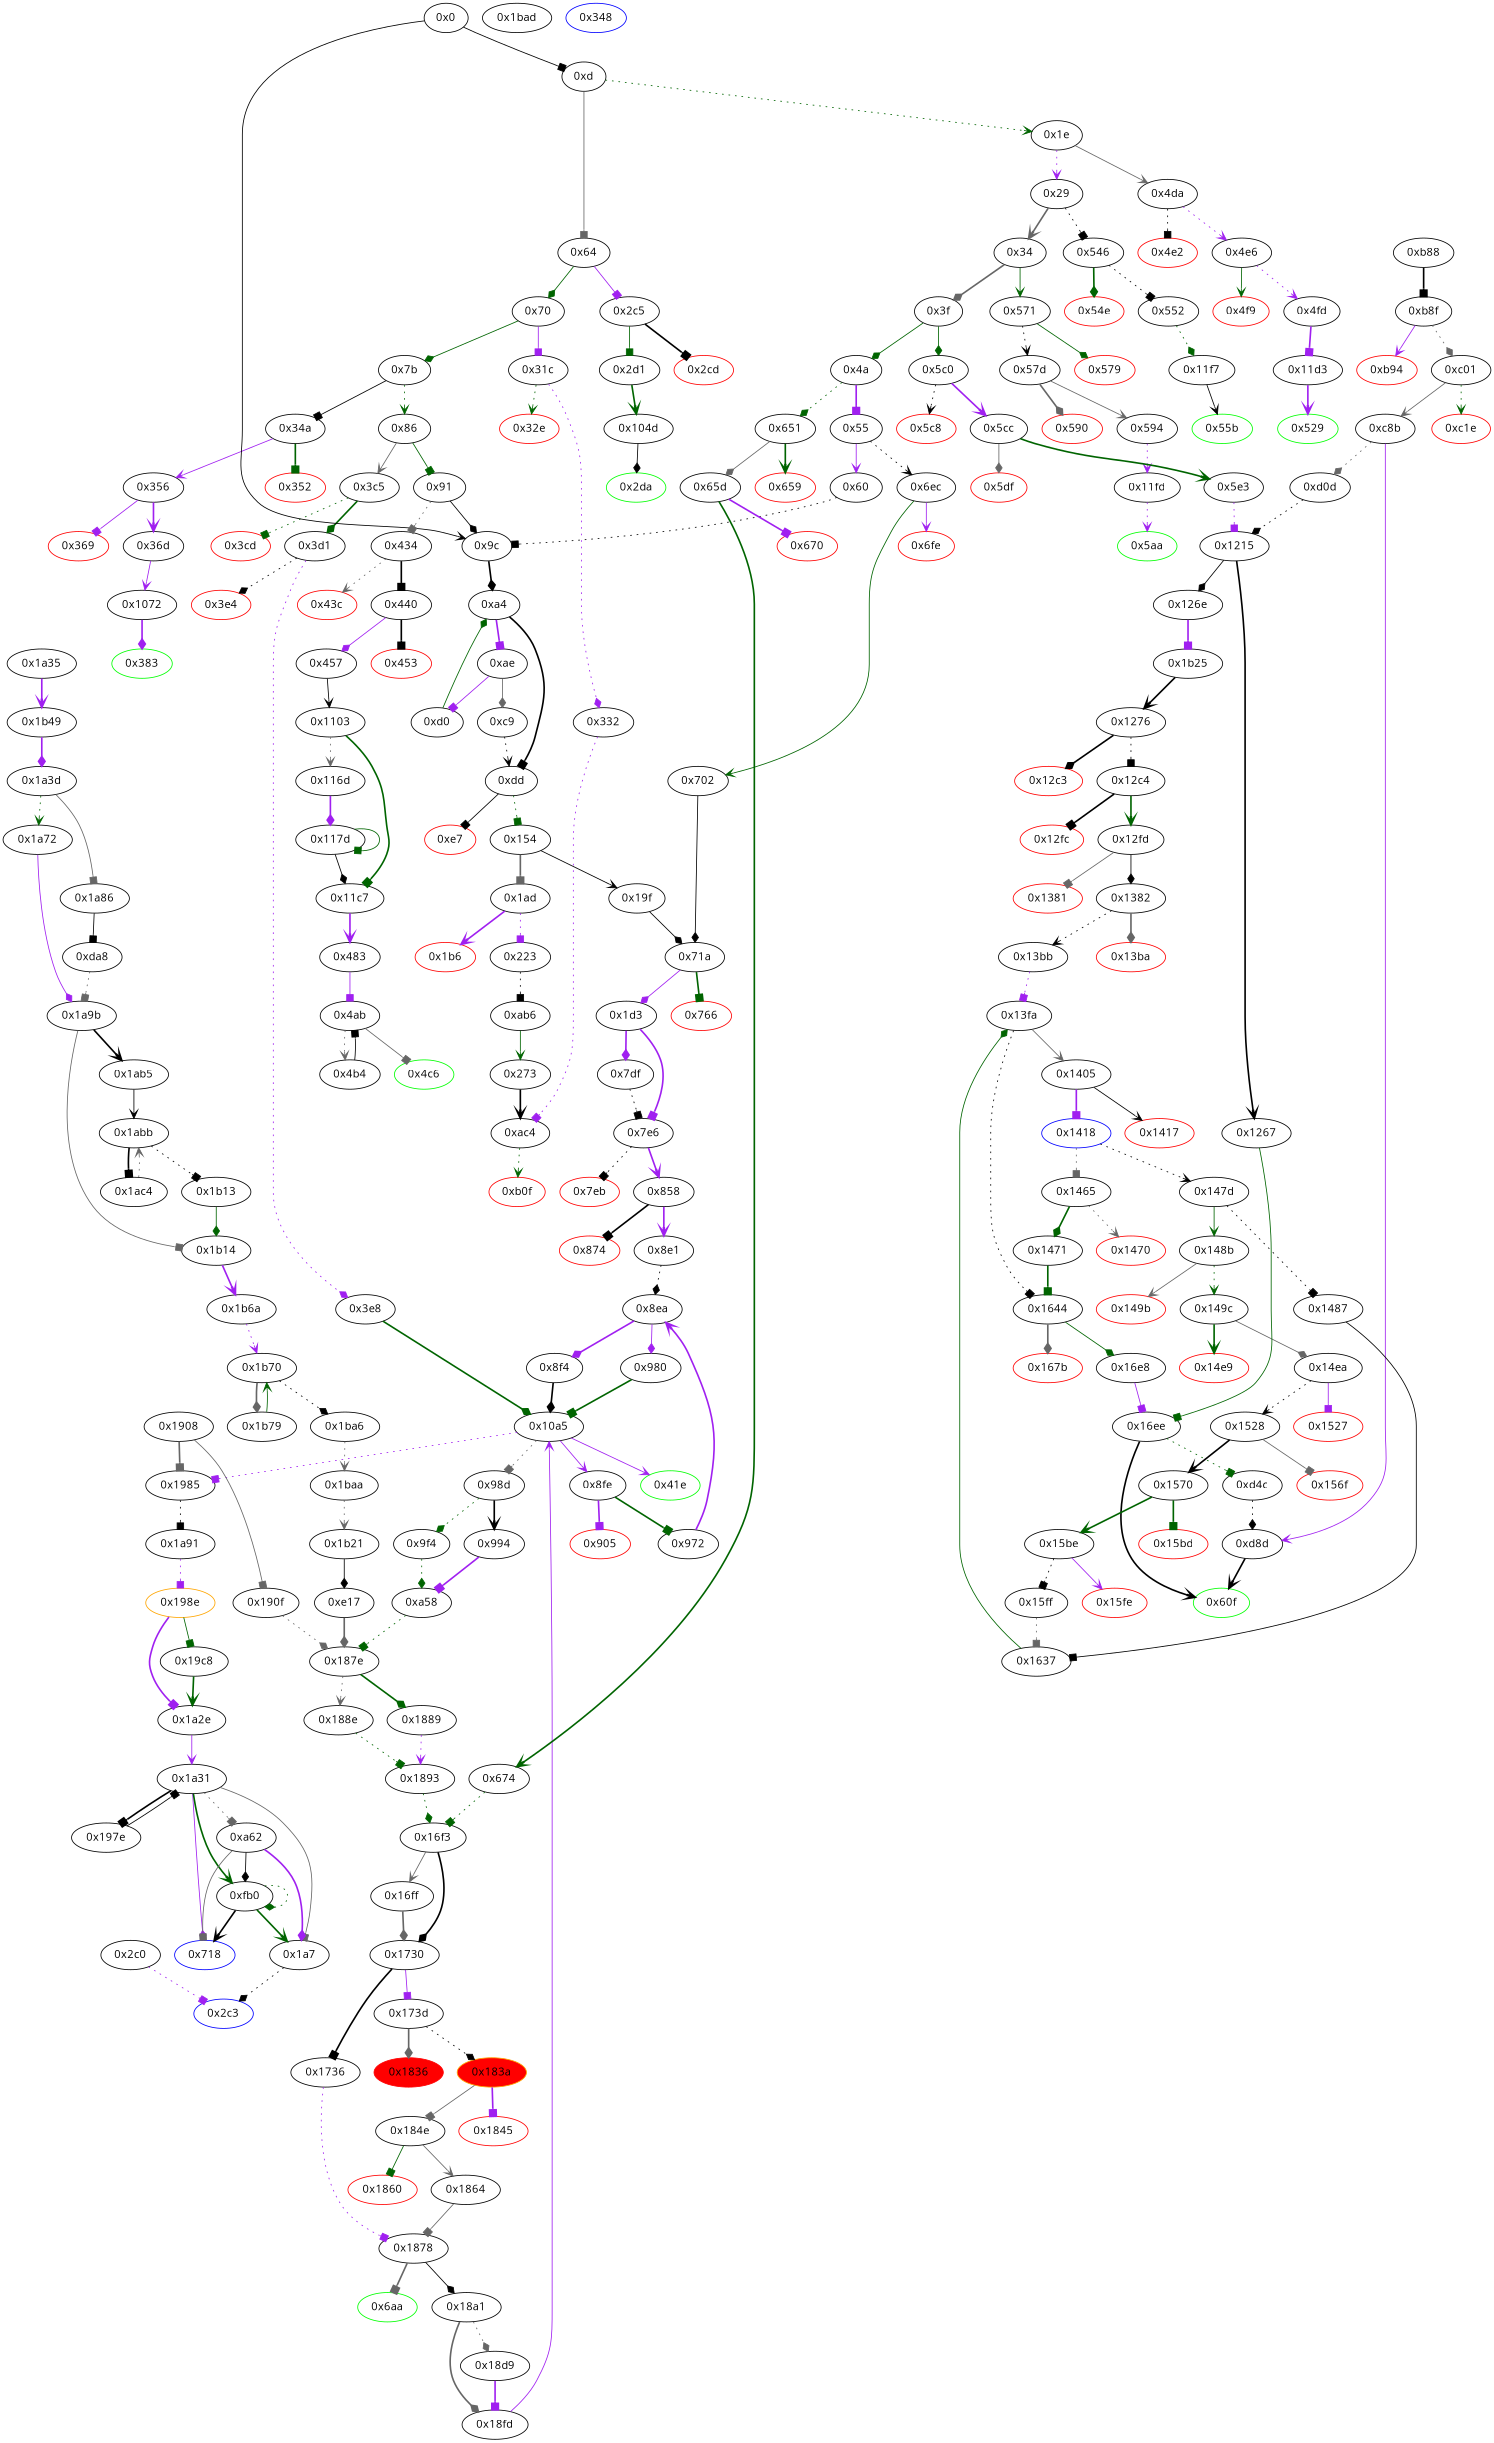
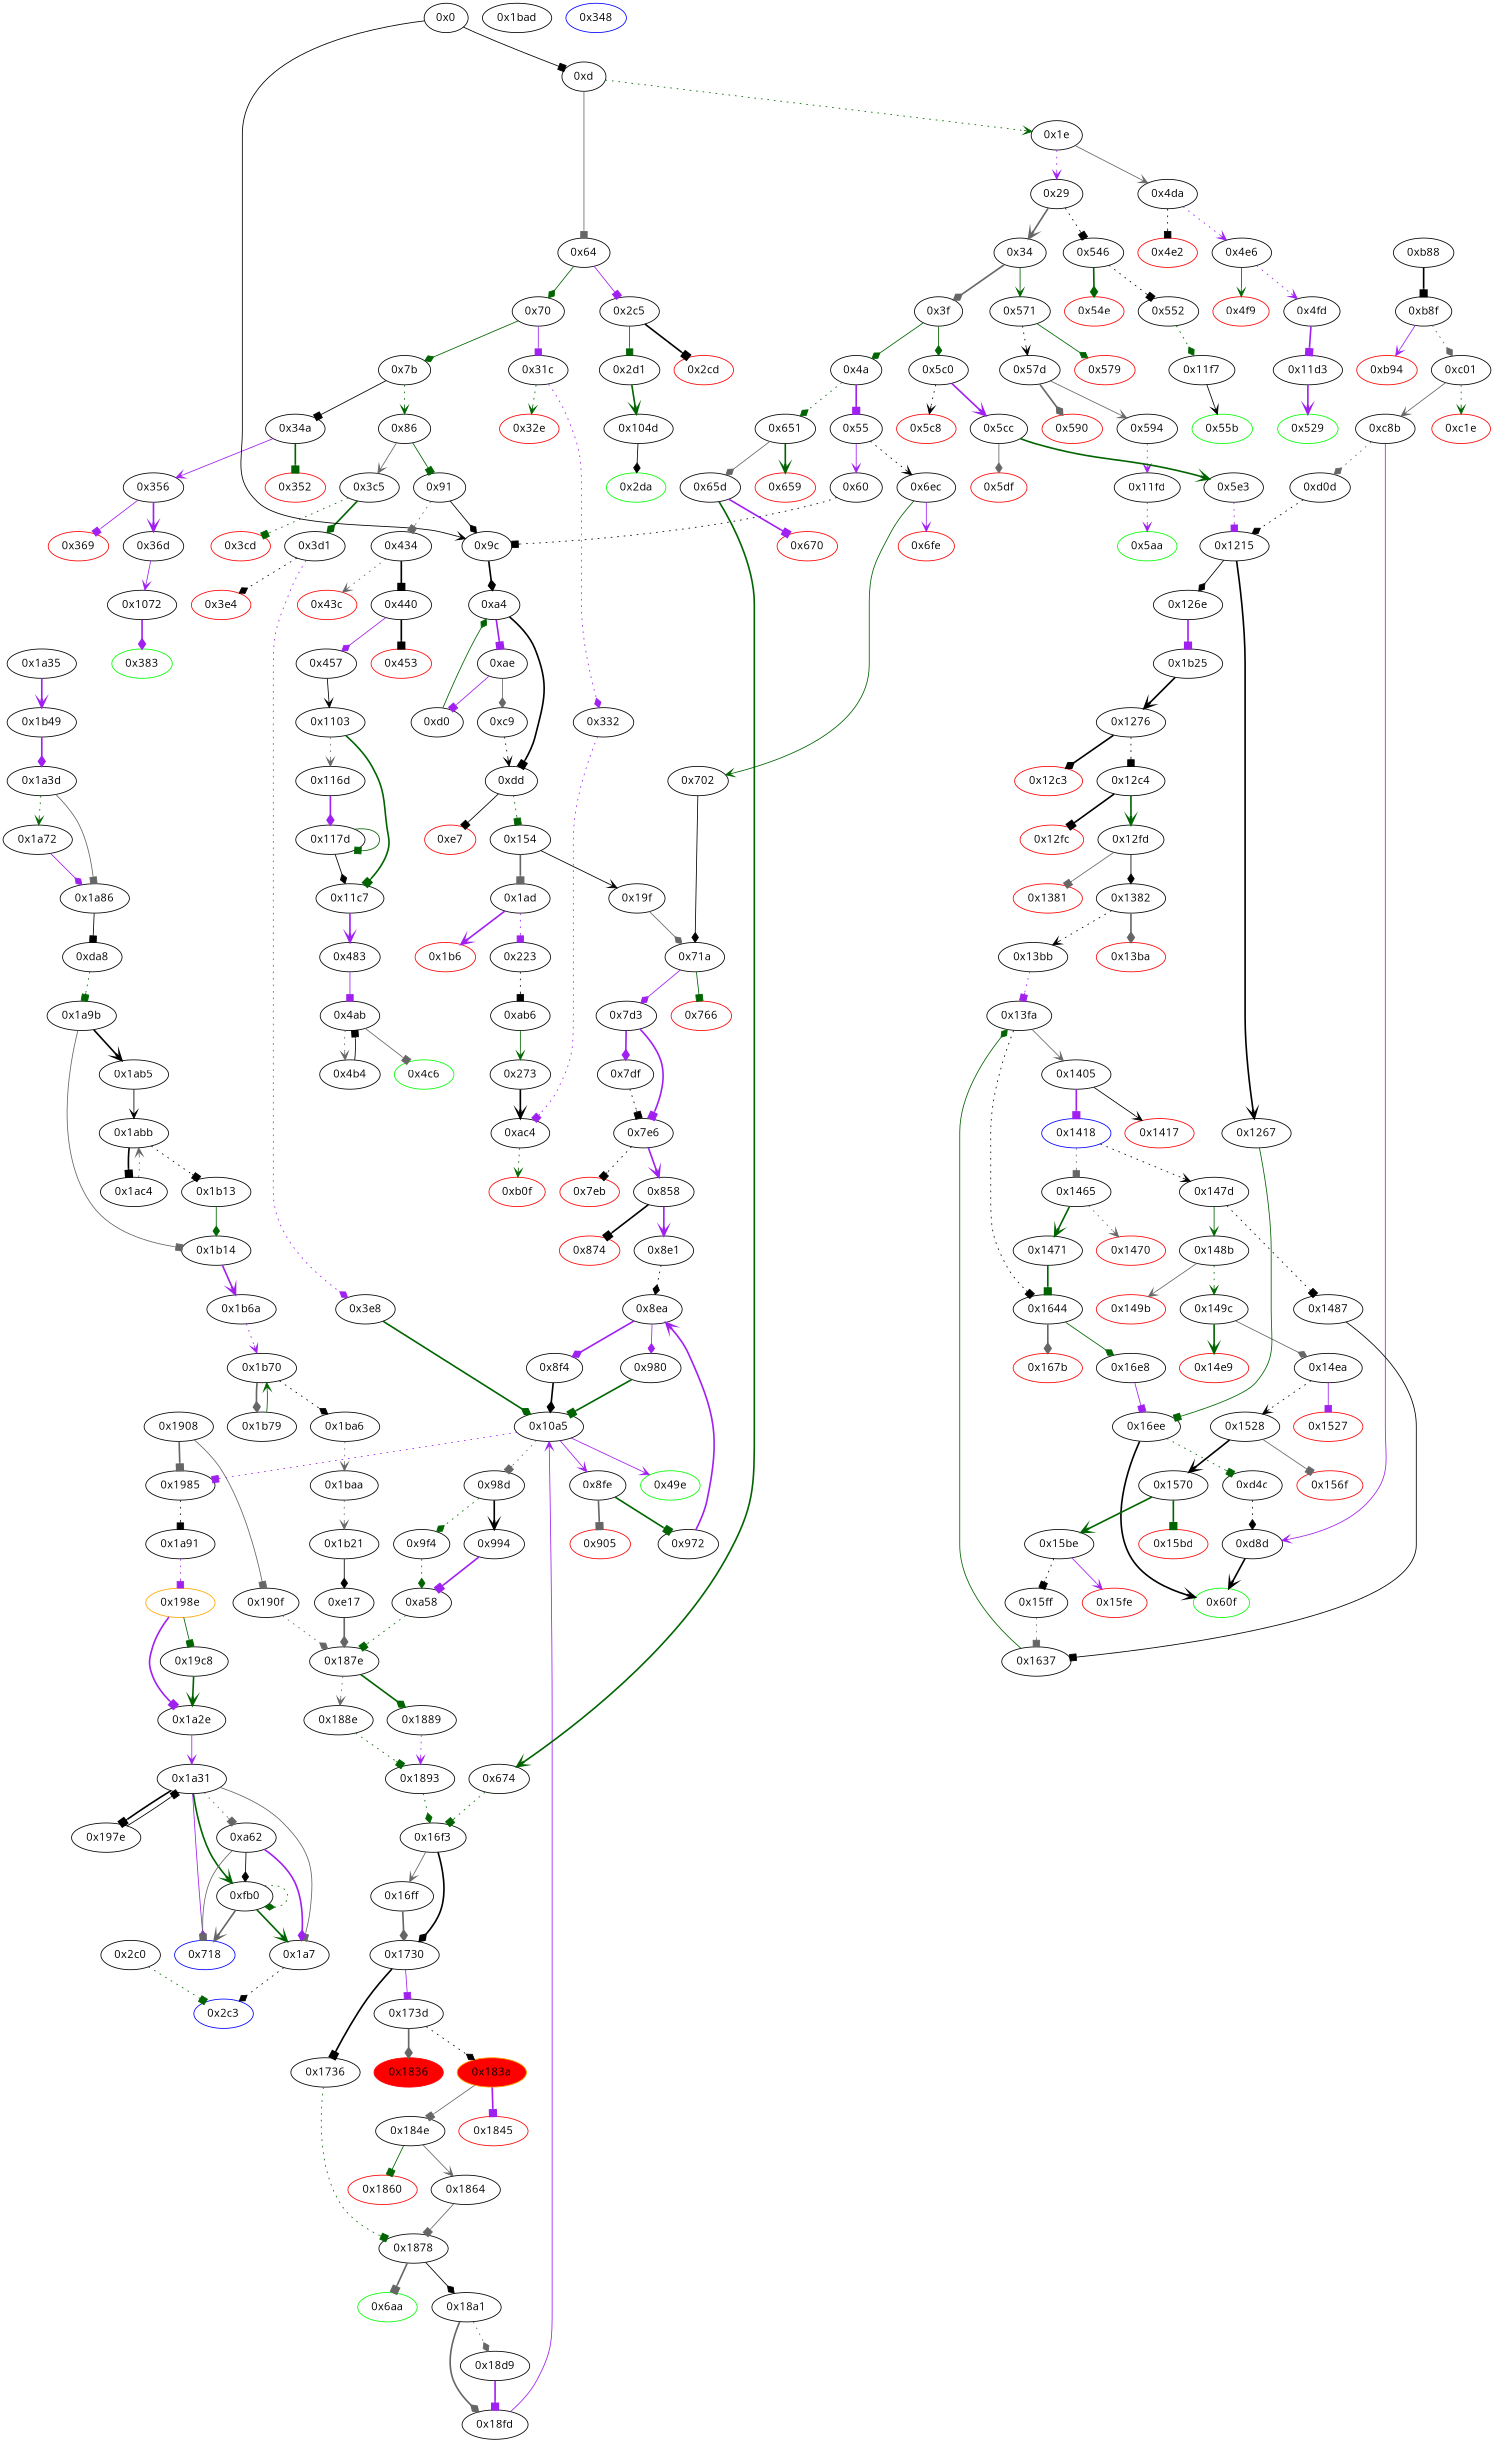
edge "0x19f" -> "0x71a": color black -> gray40
edge "0x1a72" -> "0x1a9b": now "0x1a72" -> "0x1a86"
edge "0xda8" -> "0x1a9b": color gray40 -> darkgreen
edge "0x71a" -> "0x766": style bold -> solid
node "0x1d3": label "0x1d3" -> "0x7d3"
edge "0x1465" -> "0x1471": arrowhead diamond -> vee
node "0x41e": label "0x41e" -> "0x49e"
edge "0x8fe" -> "0x905": color purple -> gray40
edge "0xfb0" -> "0x718": color black -> gray40
edge "0x2c0" -> "0x2c3": color purple -> darkgreen
edge "0x1736" -> "0x1878": color purple -> darkgreen
